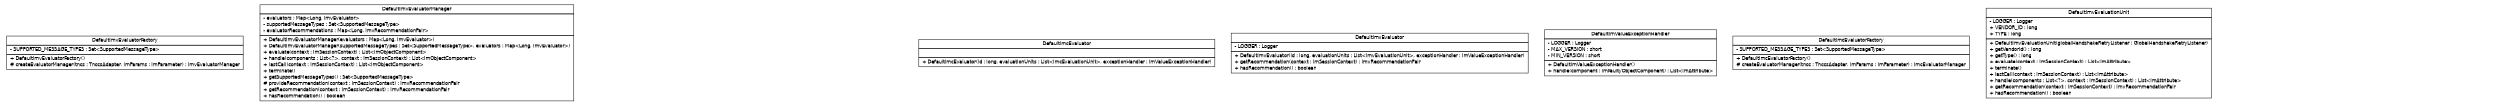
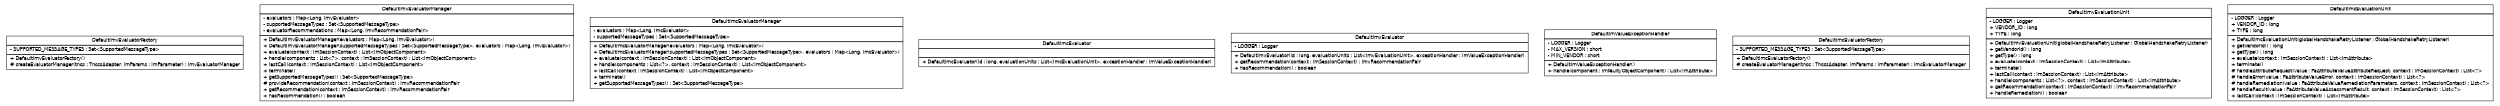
node "DefaultImcEvaluatorManager": added
node "DefaultImcEvaluationUnit": added
node "DefaultImValueExceptionHandler": text "- MIN_VERSION : short" -> "- MIN_VENDOR : short"
node "DefaultImvEvaluationUnit": text "+ hasRecommendation() : boolean" -> "+ handleRemediation() : boolean"
